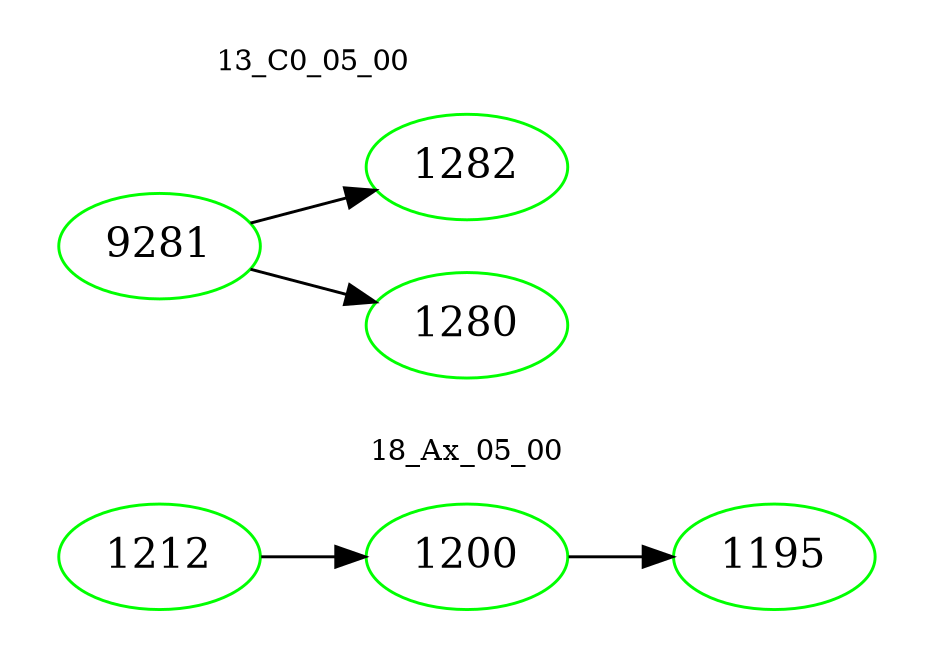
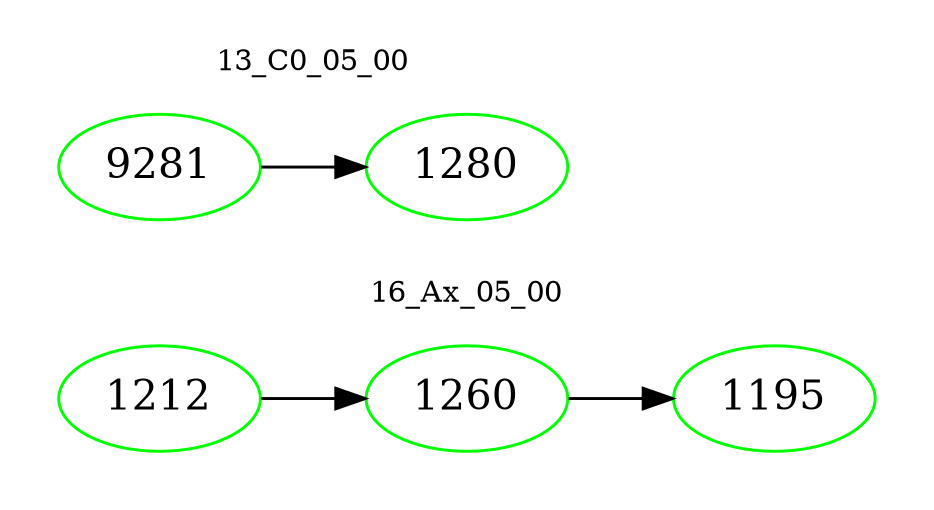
node "1282": removed
cluster "18_Ax_05_00": label "18_Ax_05_00" -> "16_Ax_05_00"
node "1200": label "1200" -> "1260"
